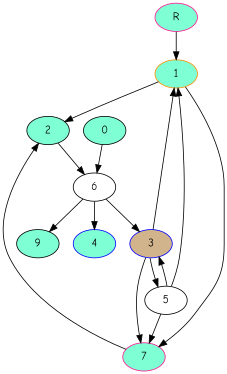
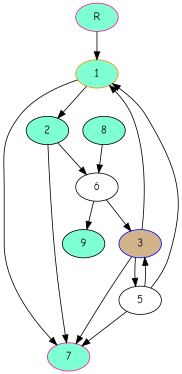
node "0": label "0" -> "8"
node "4": removed
edge "7" -> "2": reversed
